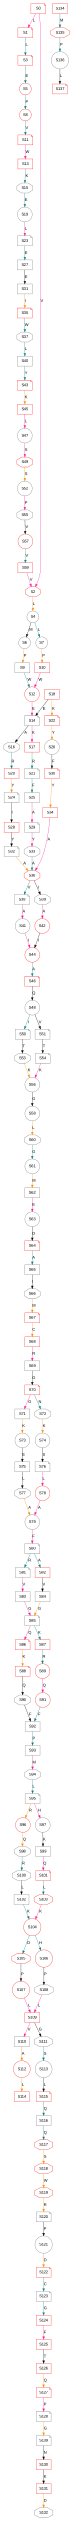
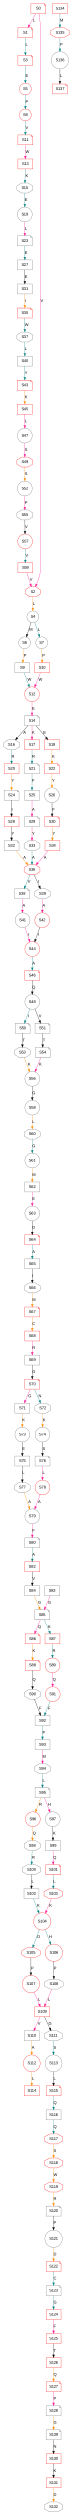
edge "S18" -> "S14": reversed
node "S81": removed
